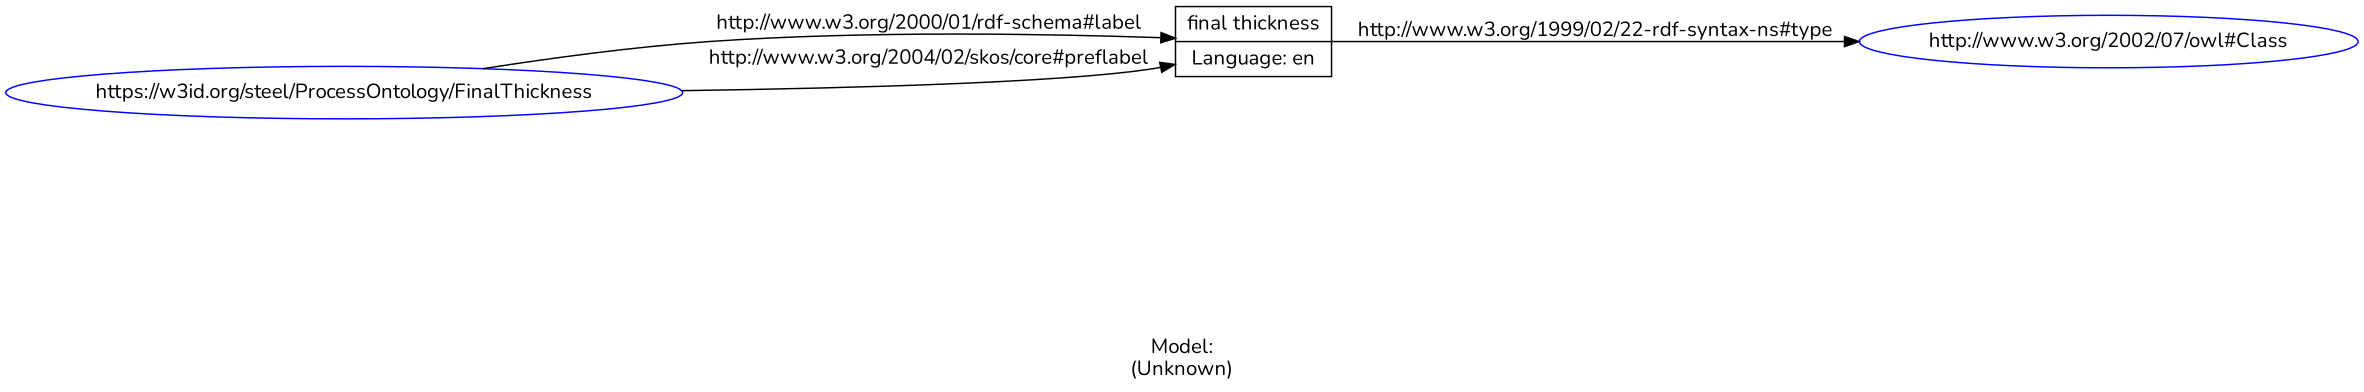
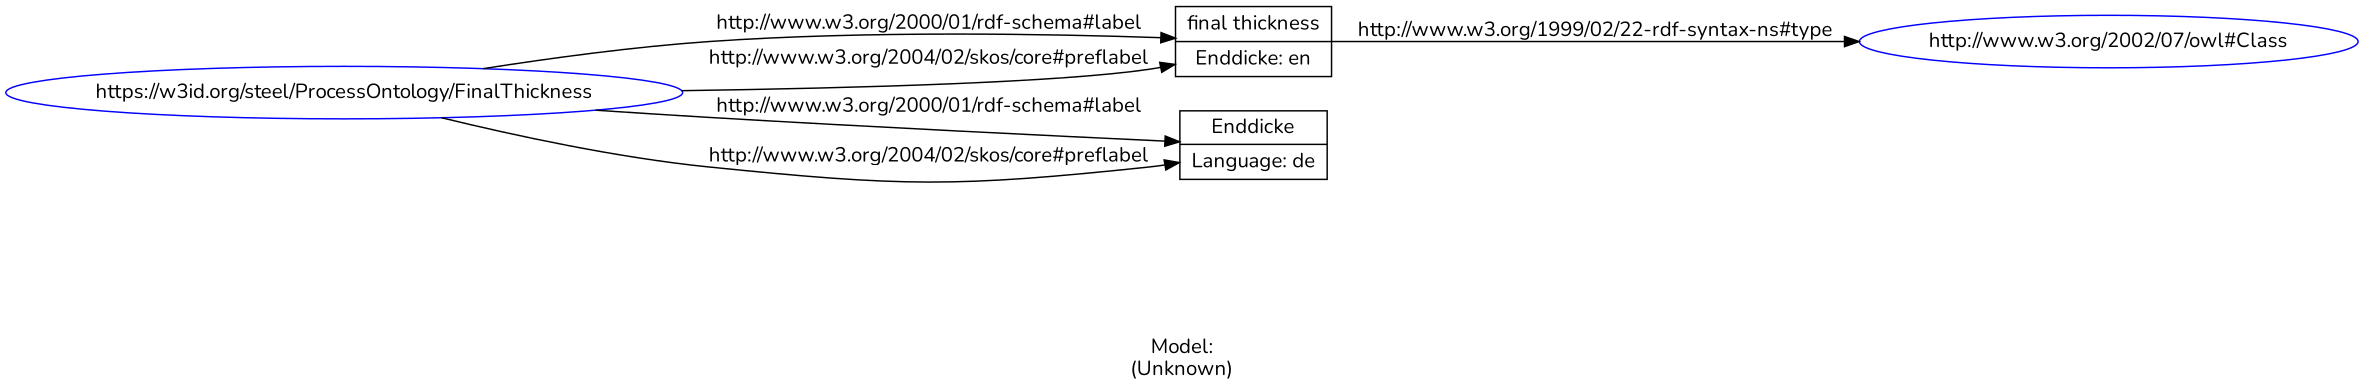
node "final thickness": text "Language: en" -> "Enddicke: en"
node "Enddicke": added
